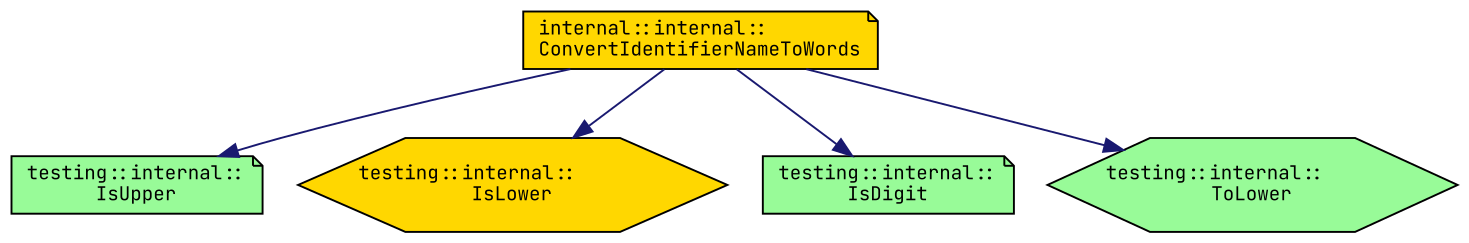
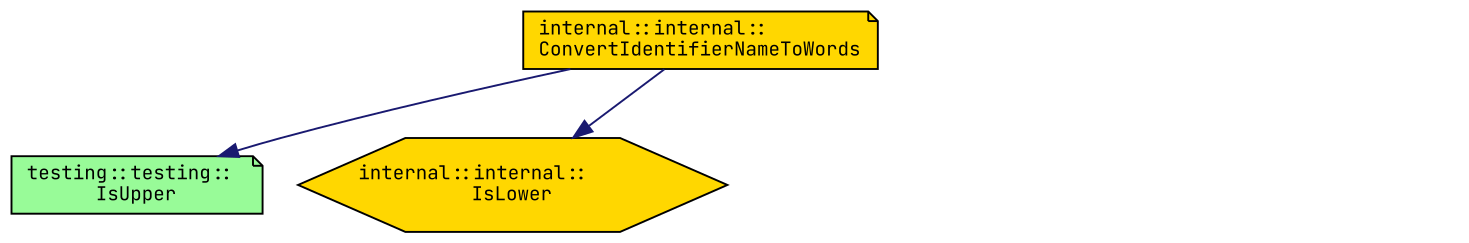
node "testing::internal:: IsUpper": label "testing::internal:: IsUpper" -> "testing::testing:: IsUpper"
node "testing::internal:: IsLower": label "testing::internal:: IsLower" -> "internal::internal:: IsLower"
node "testing::internal:: IsDigit": removed
node "testing::internal:: ToLower": removed
